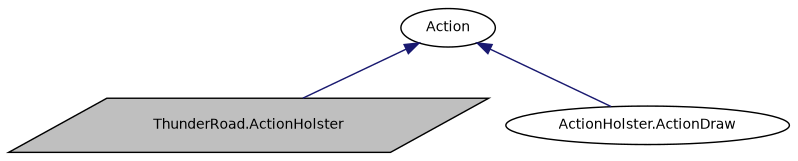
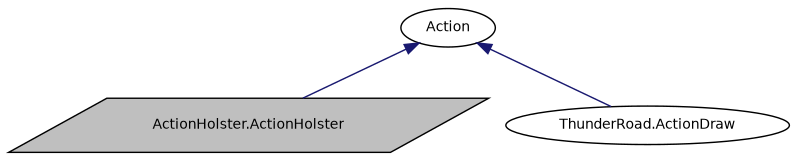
node "ThunderRoad.ActionHolster": label "ThunderRoad.ActionHolster" -> "ActionHolster.ActionHolster"
node "ActionHolster.ActionDraw": label "ActionHolster.ActionDraw" -> "ThunderRoad.ActionDraw"
